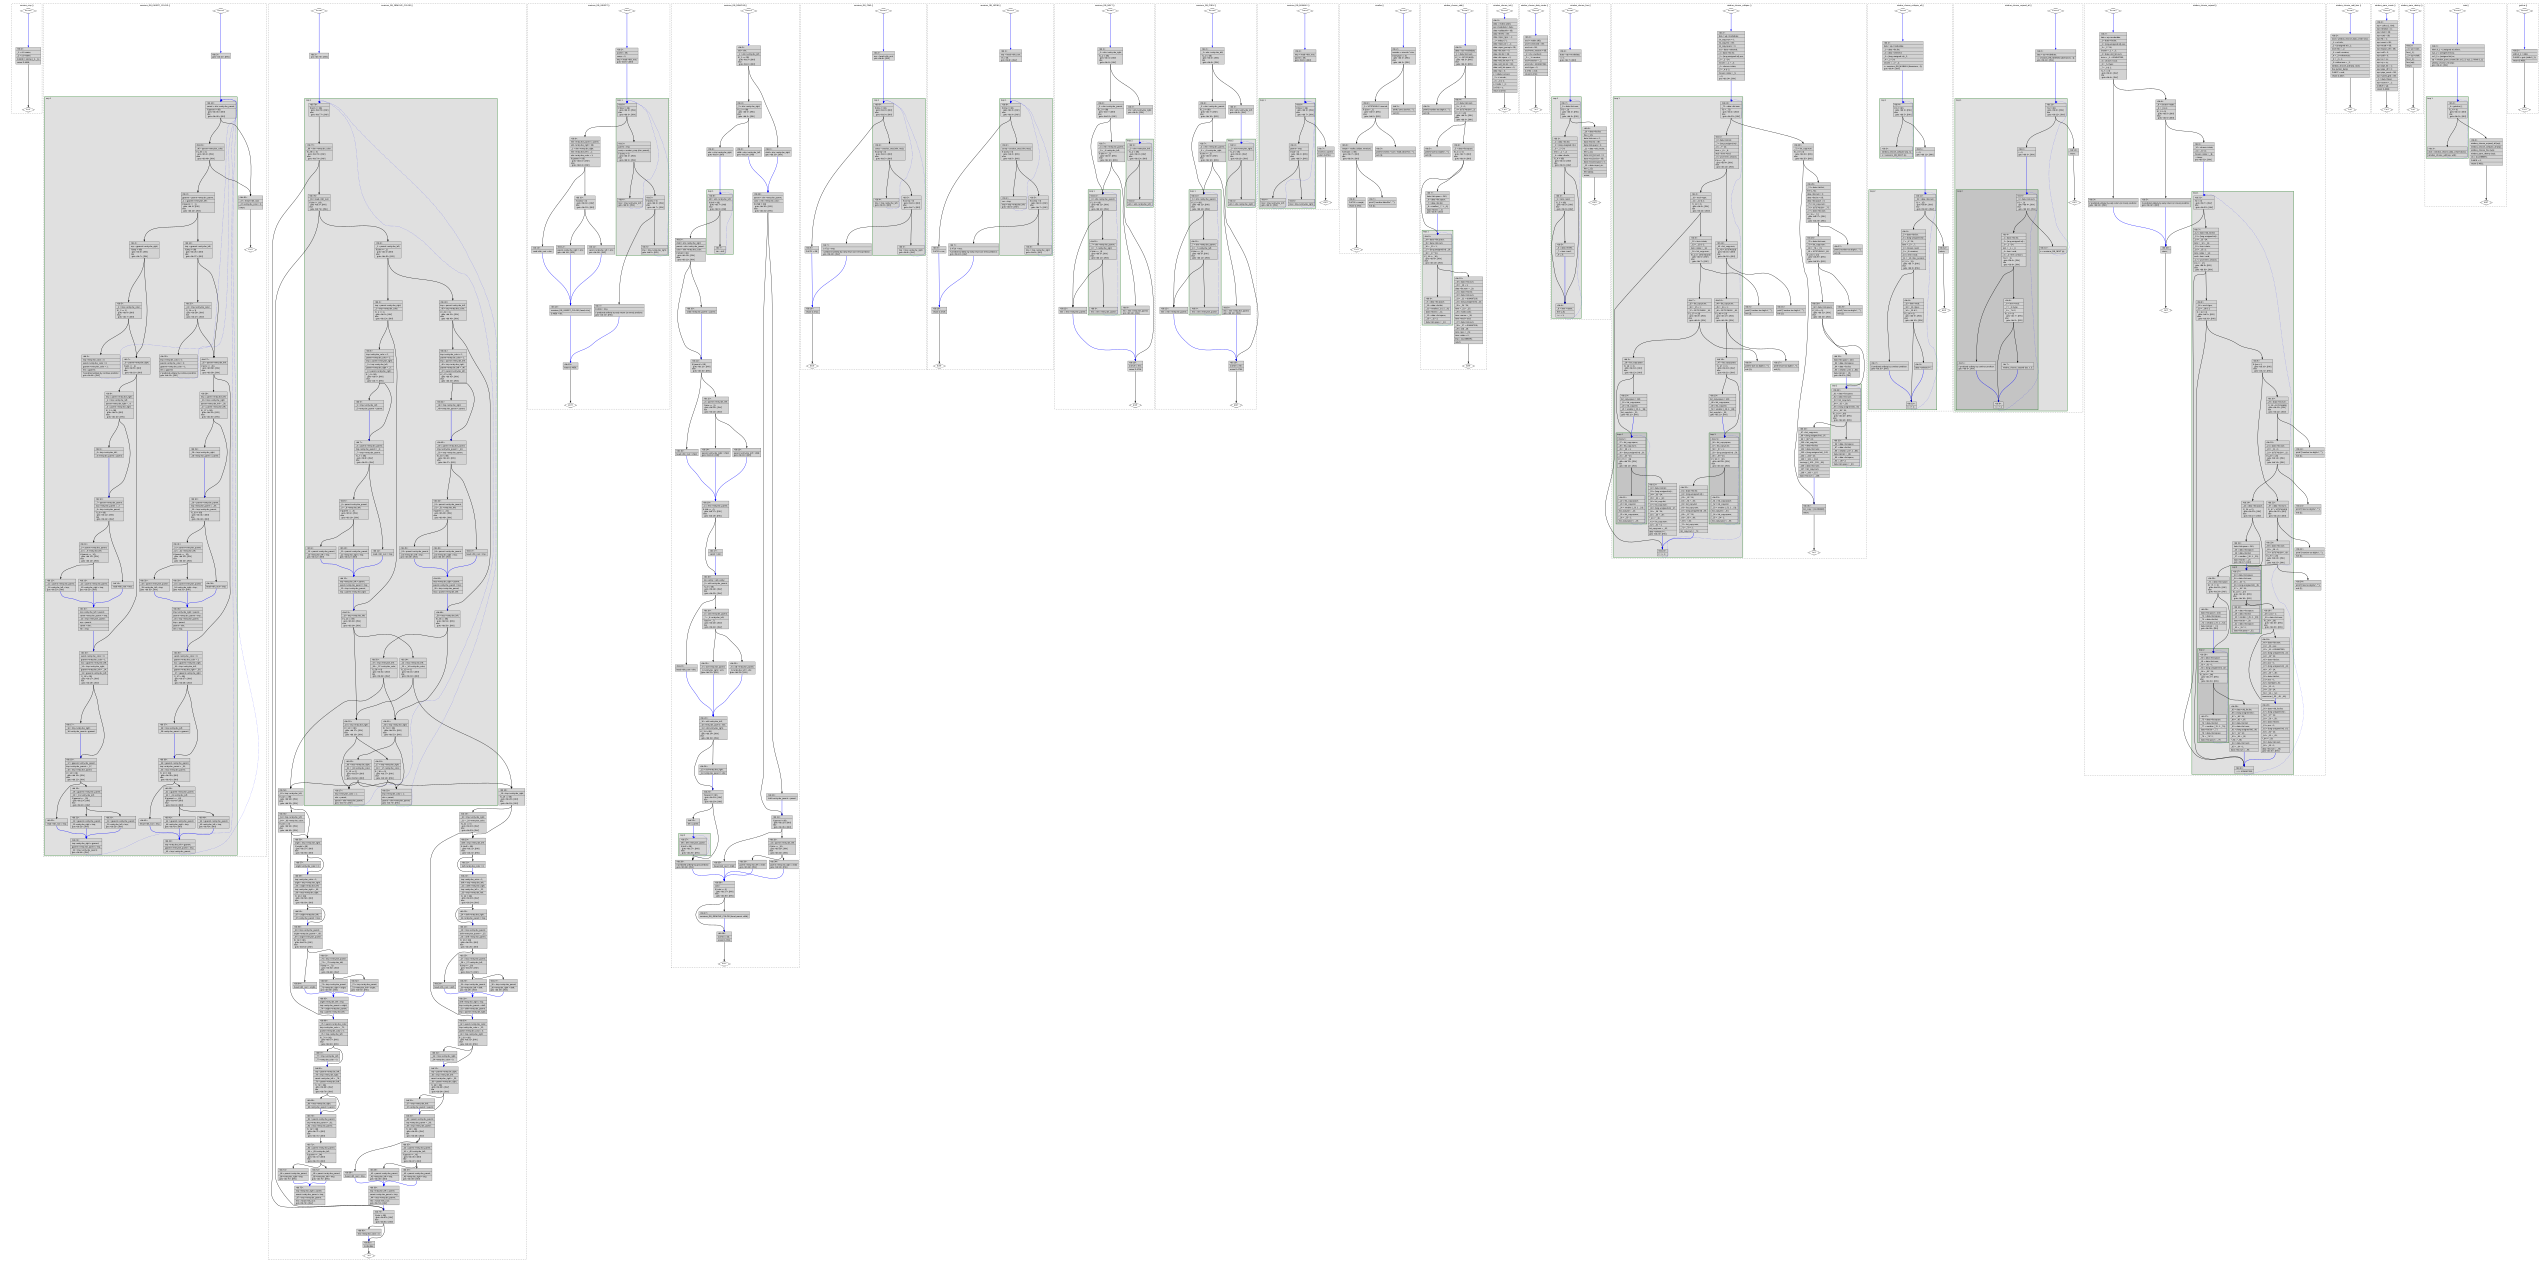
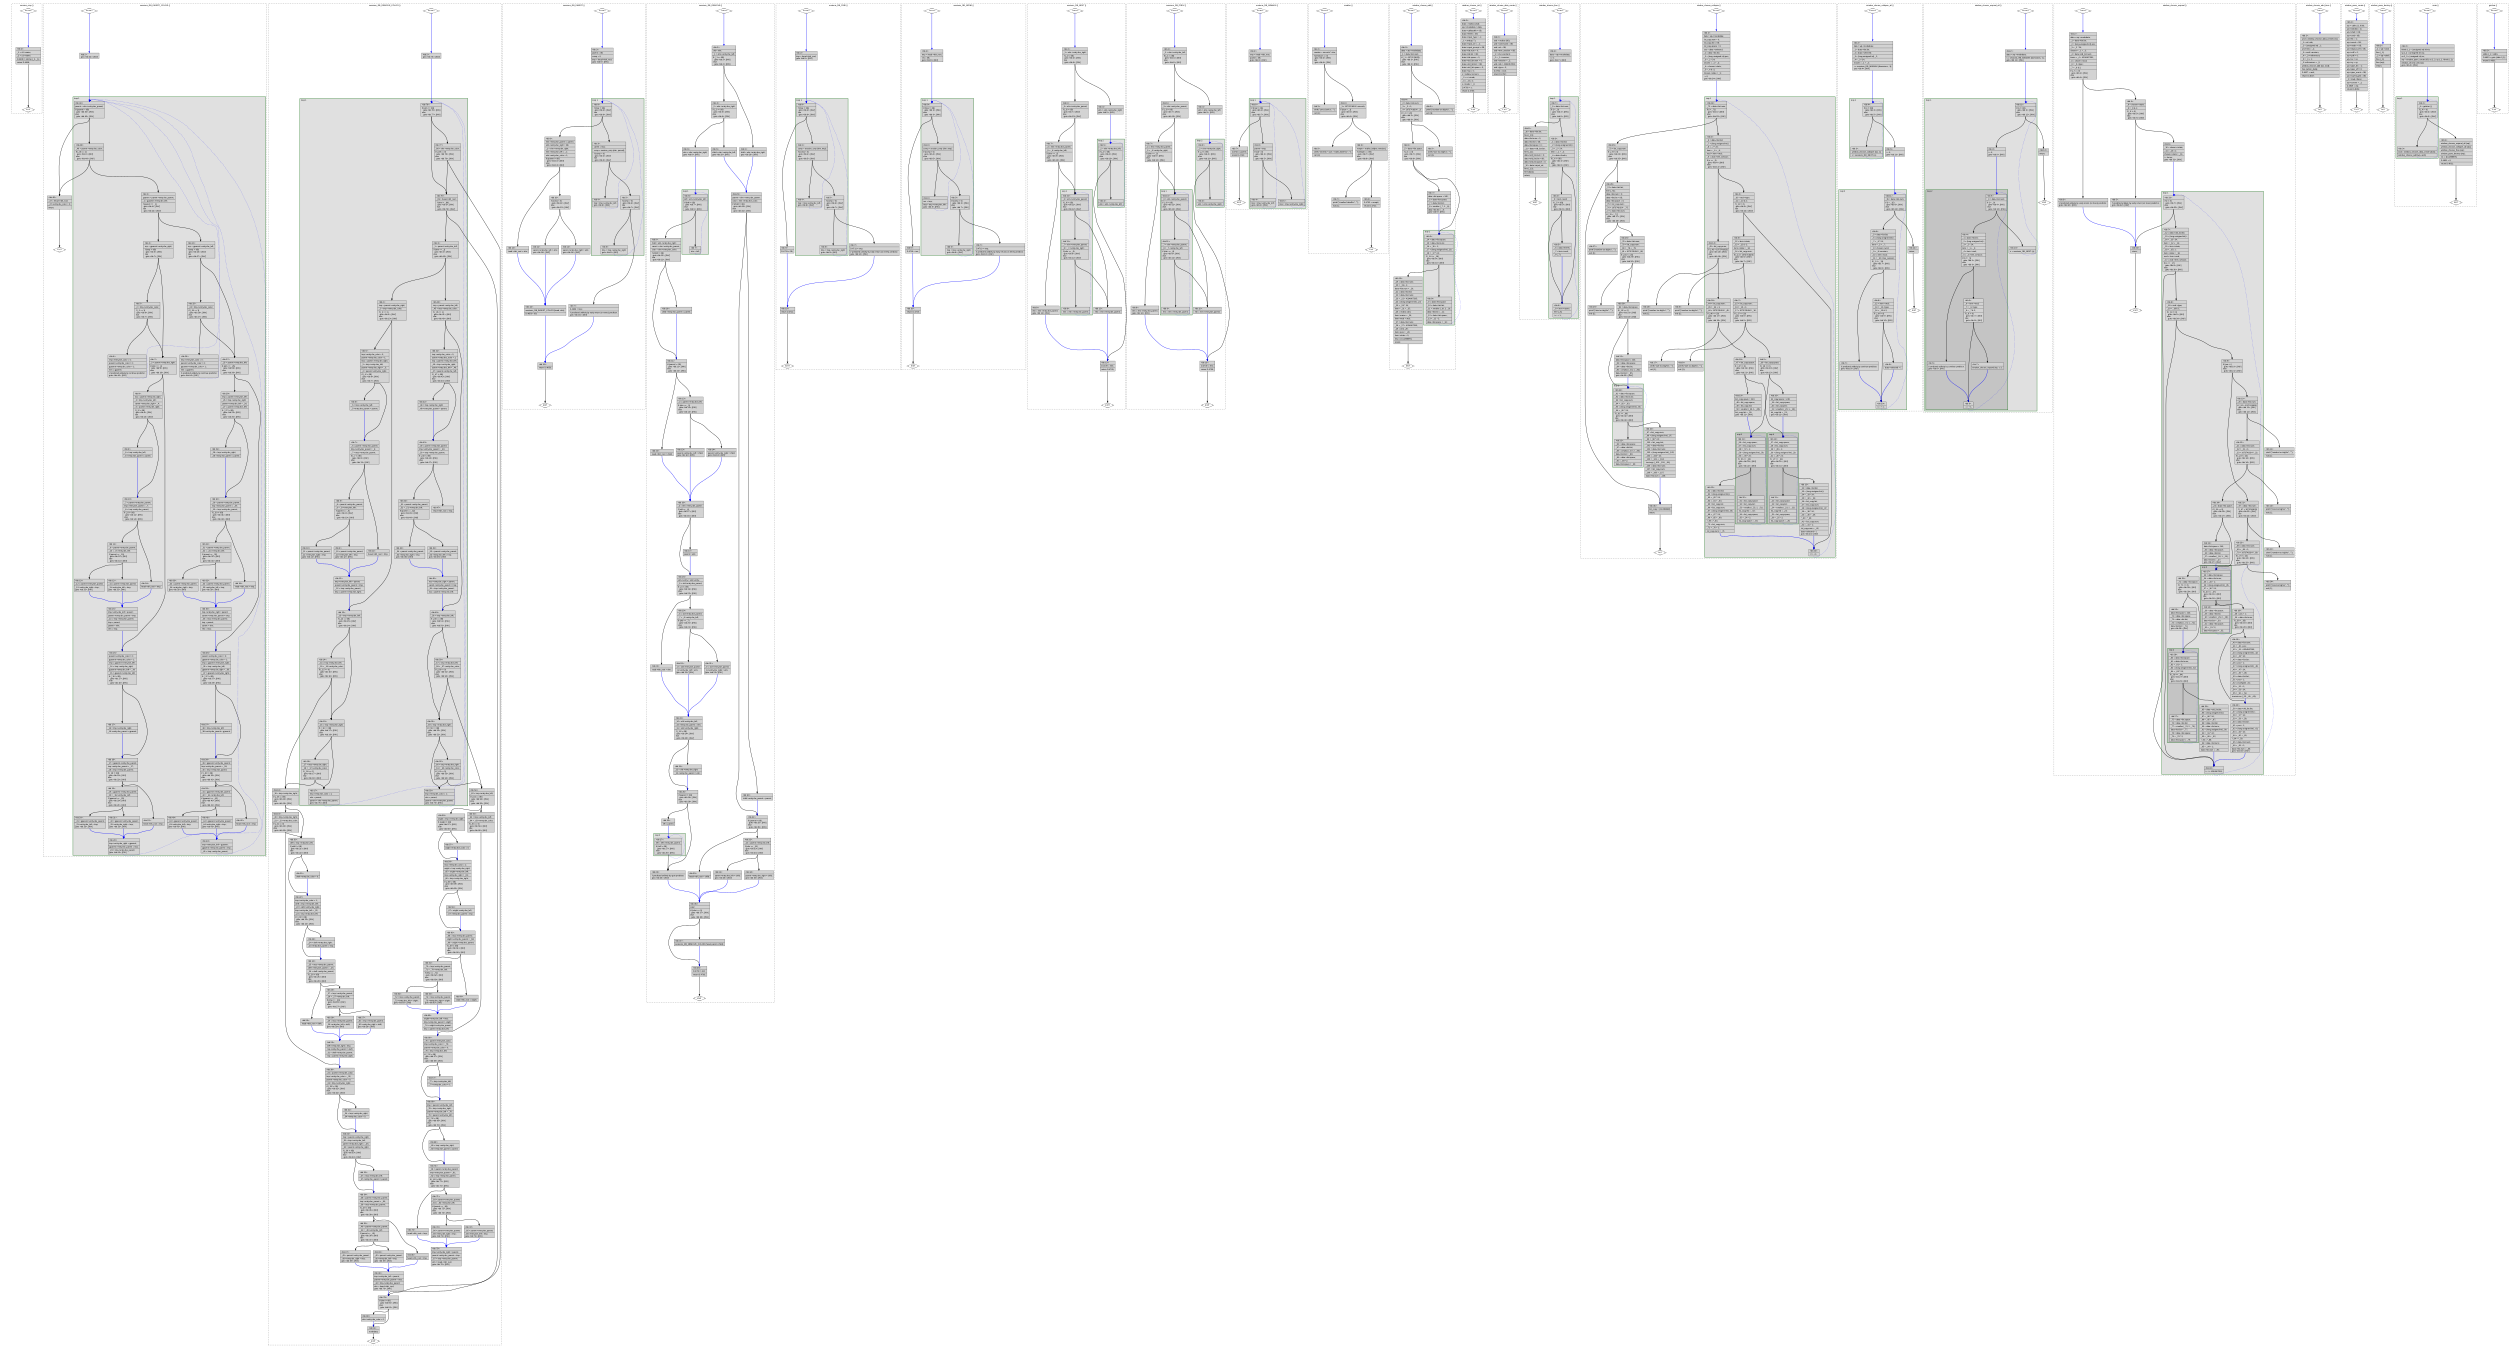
edge "<bb 76>:" -> "<bb 78>:": added
edge "<bb 47>:" -> "<bb 48>:": removed
edge "<bb 55>:" -> "<bb 56>:": removed
node "<bb 74>:": added
